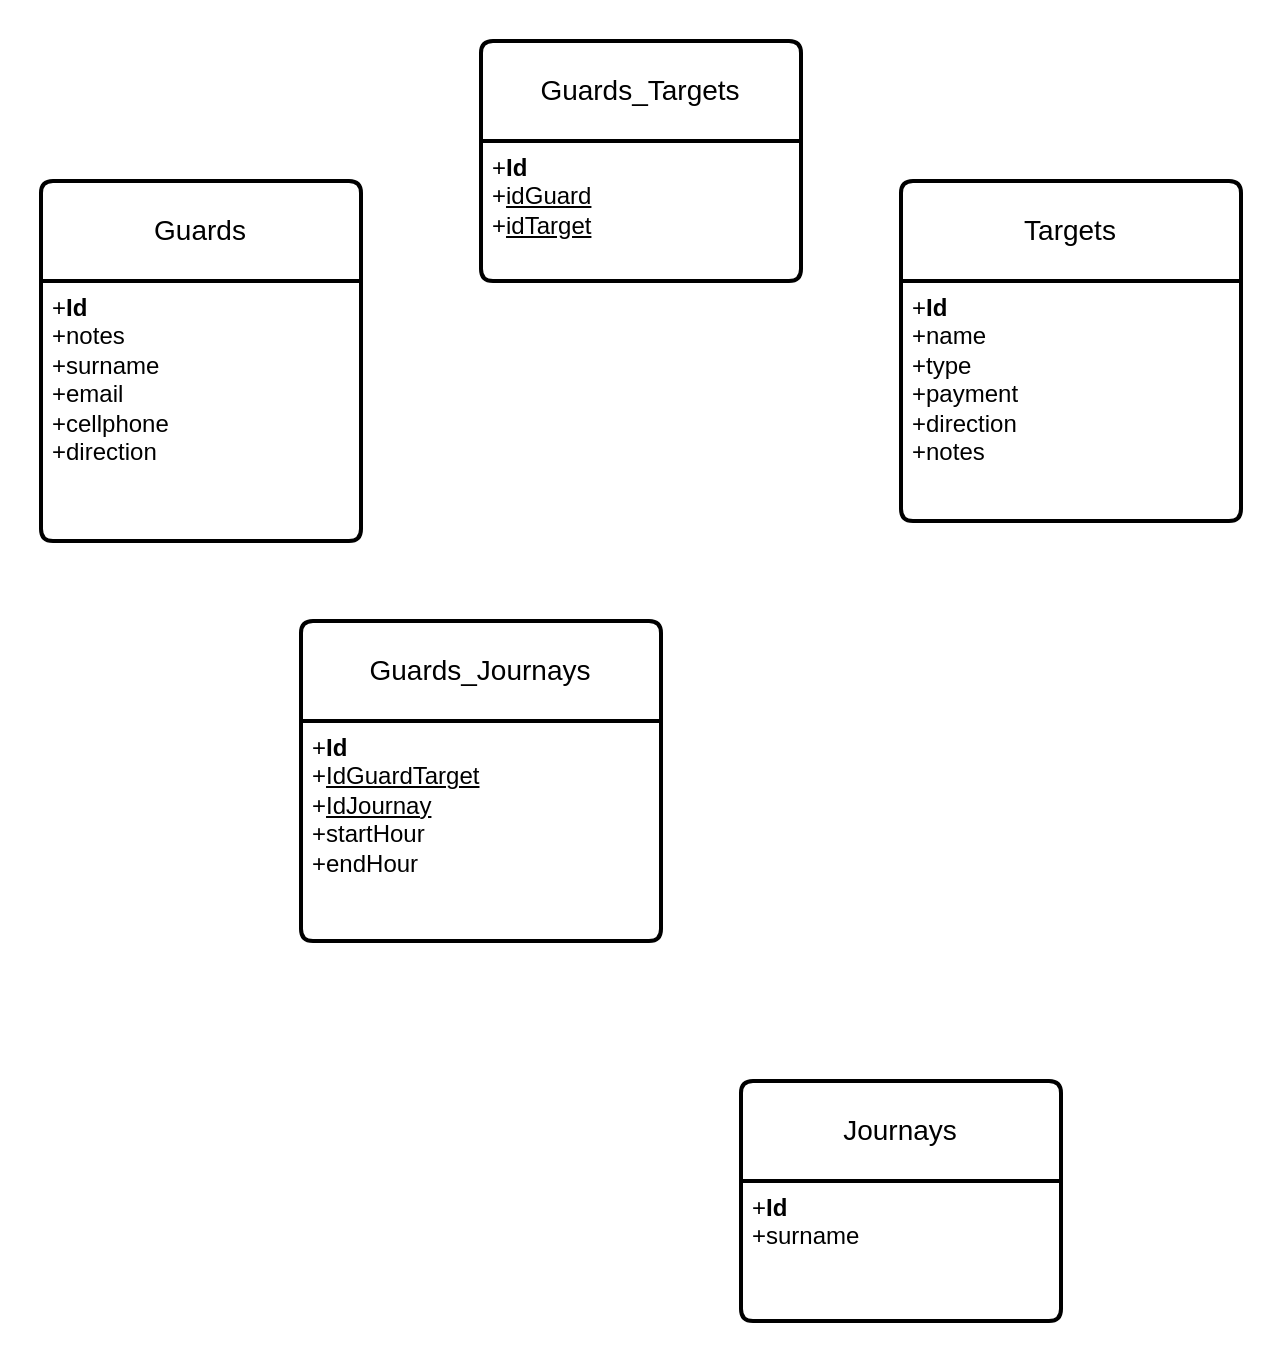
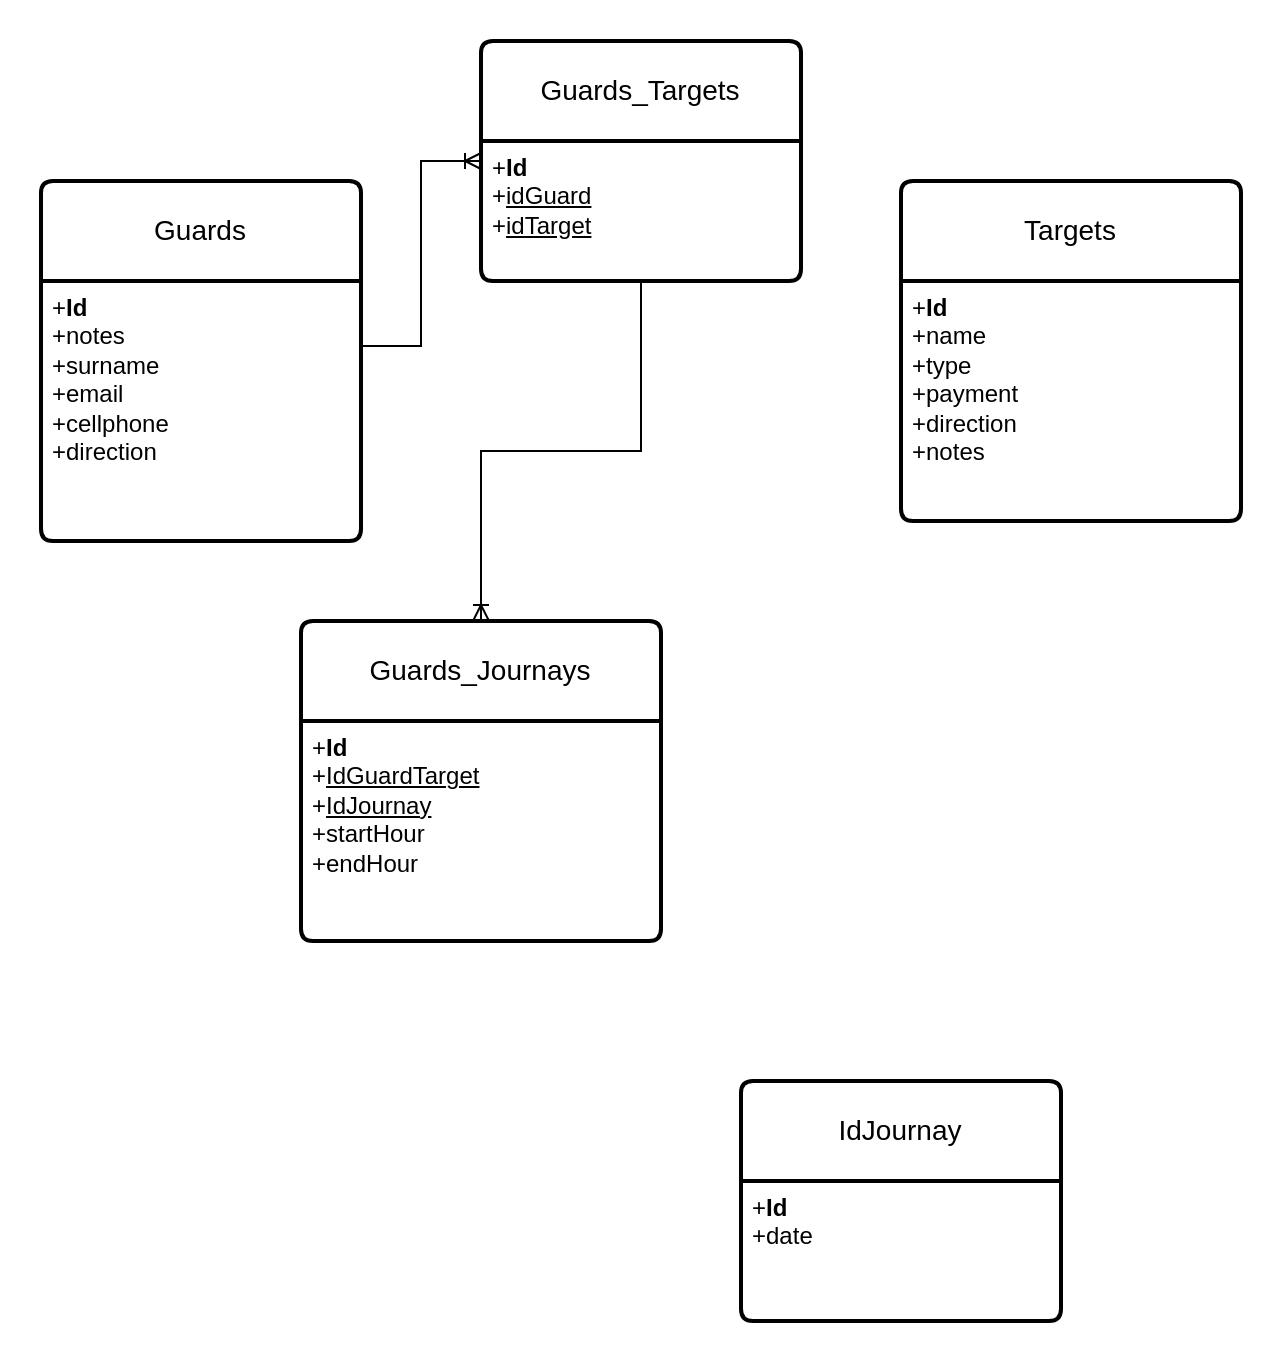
edge "+Id +notes +surname +email +cellphone +direction" -> "Guards_Targets": added
edge "Guards_Targets" -> "Guards_Journays": added
node "Journays": label "Journays" -> "IdJournay"
node "+Id +surname": label "+Id +surname" -> "+Id +date"
